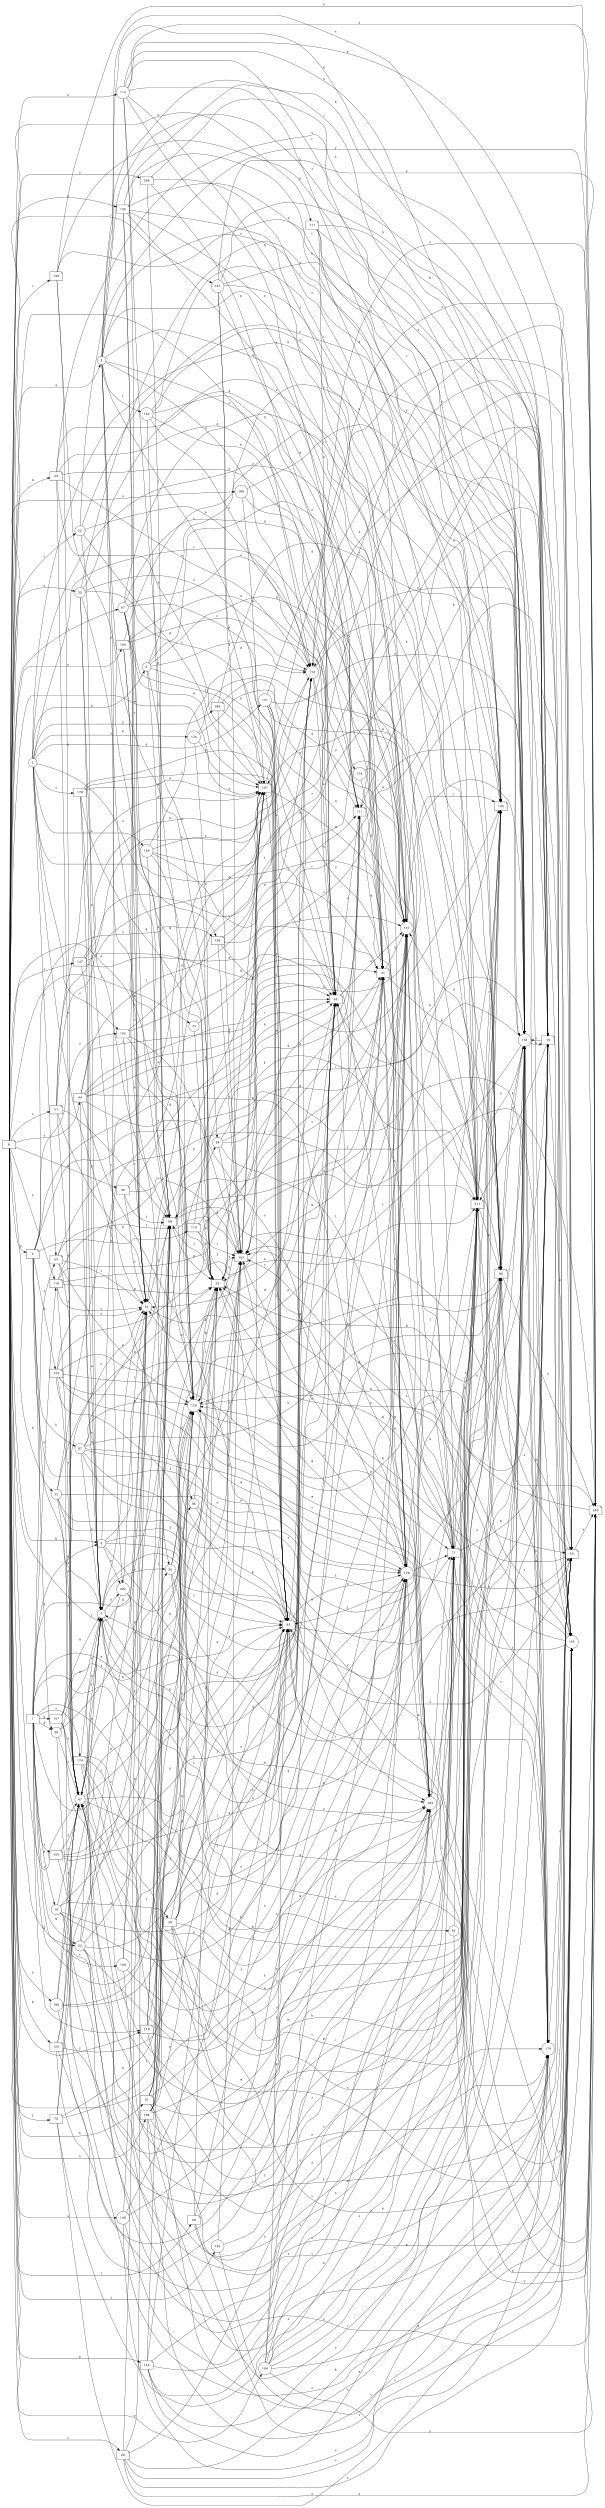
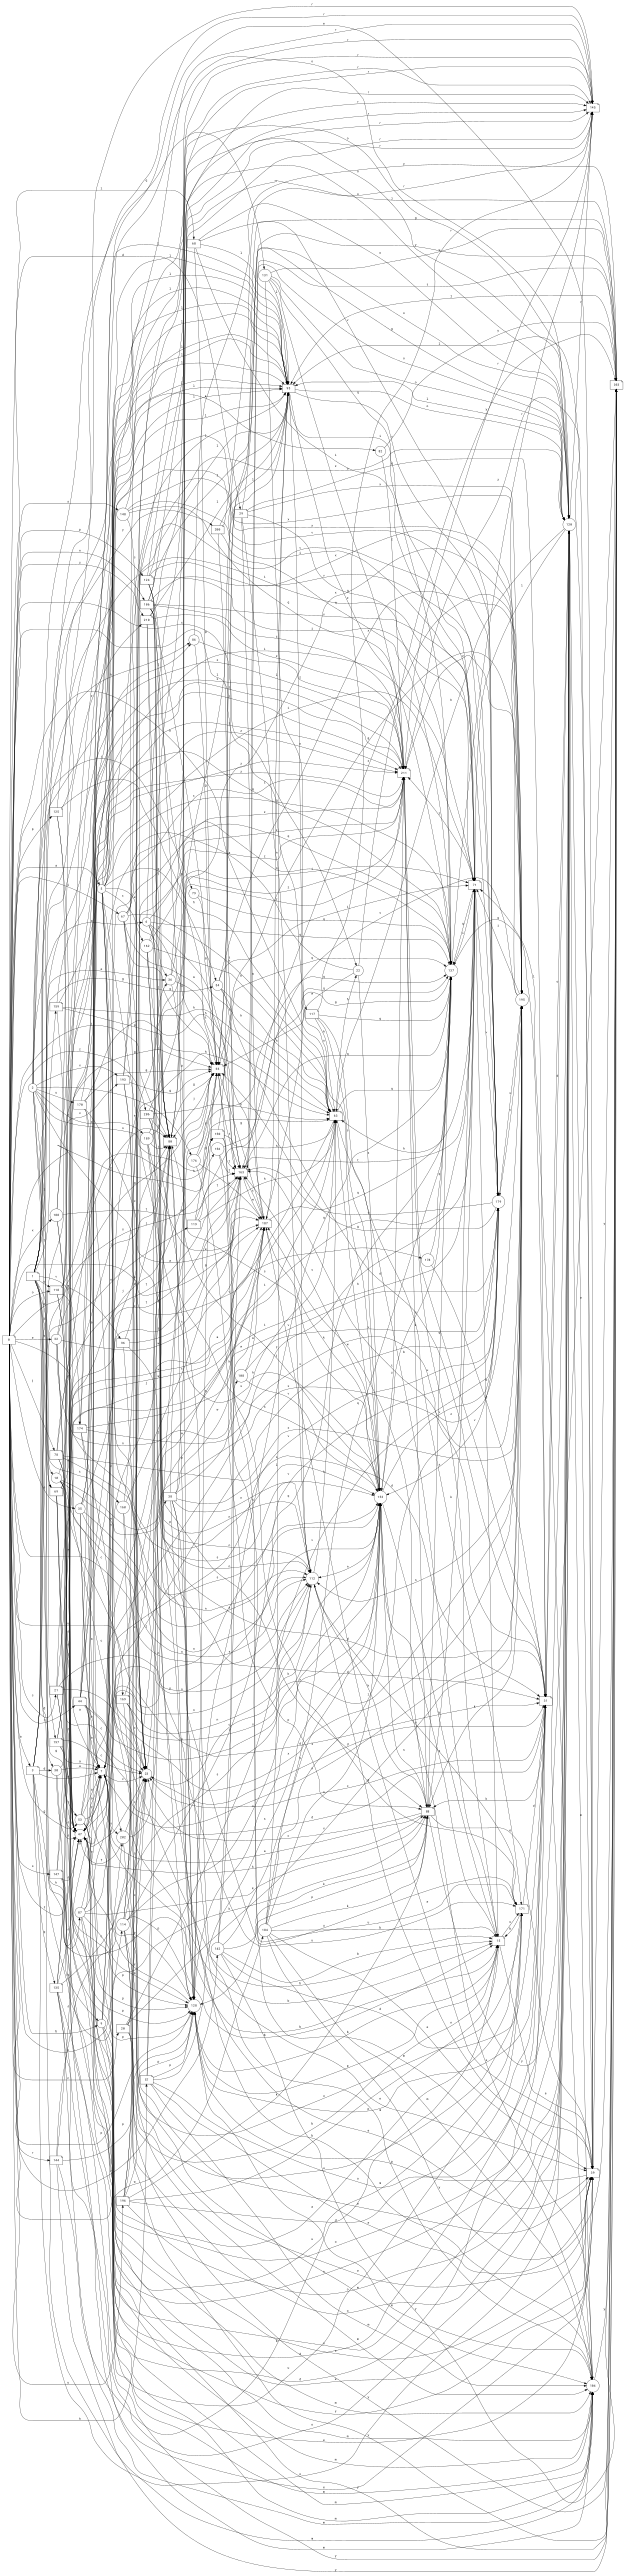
edge "22" -> "63": reversed
edge "29" -> "47": now "147" -> "47"
edge "153" -> "88": now "153" -> "187"
edge "206" -> "39": added, label "e"
